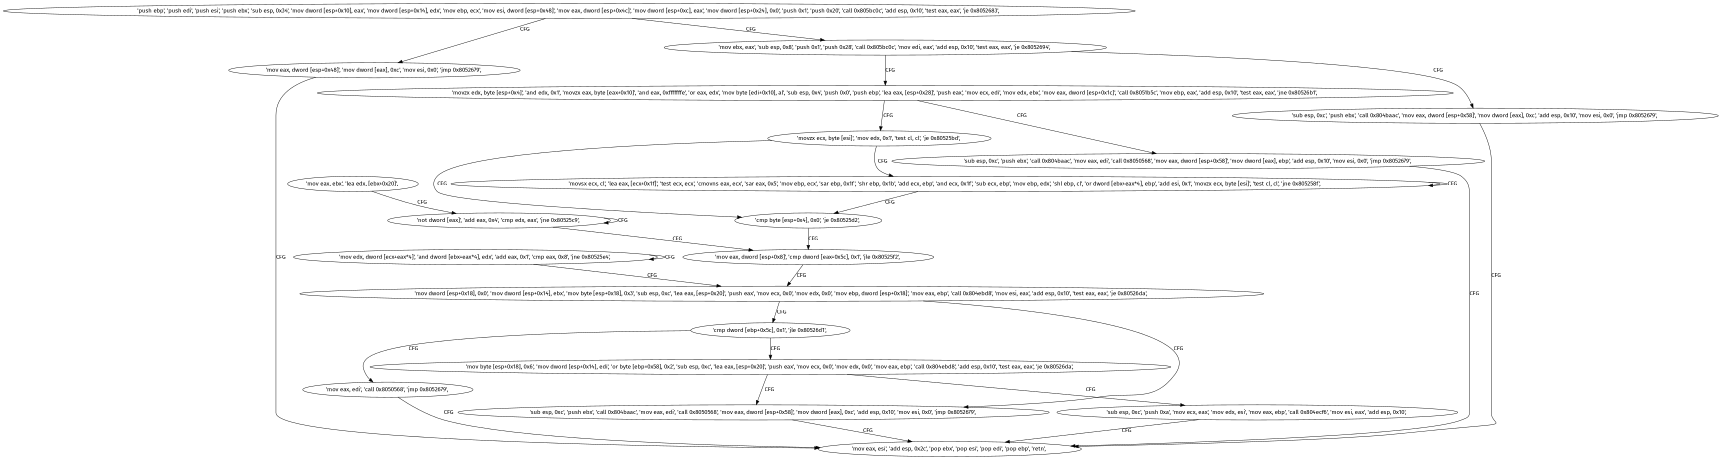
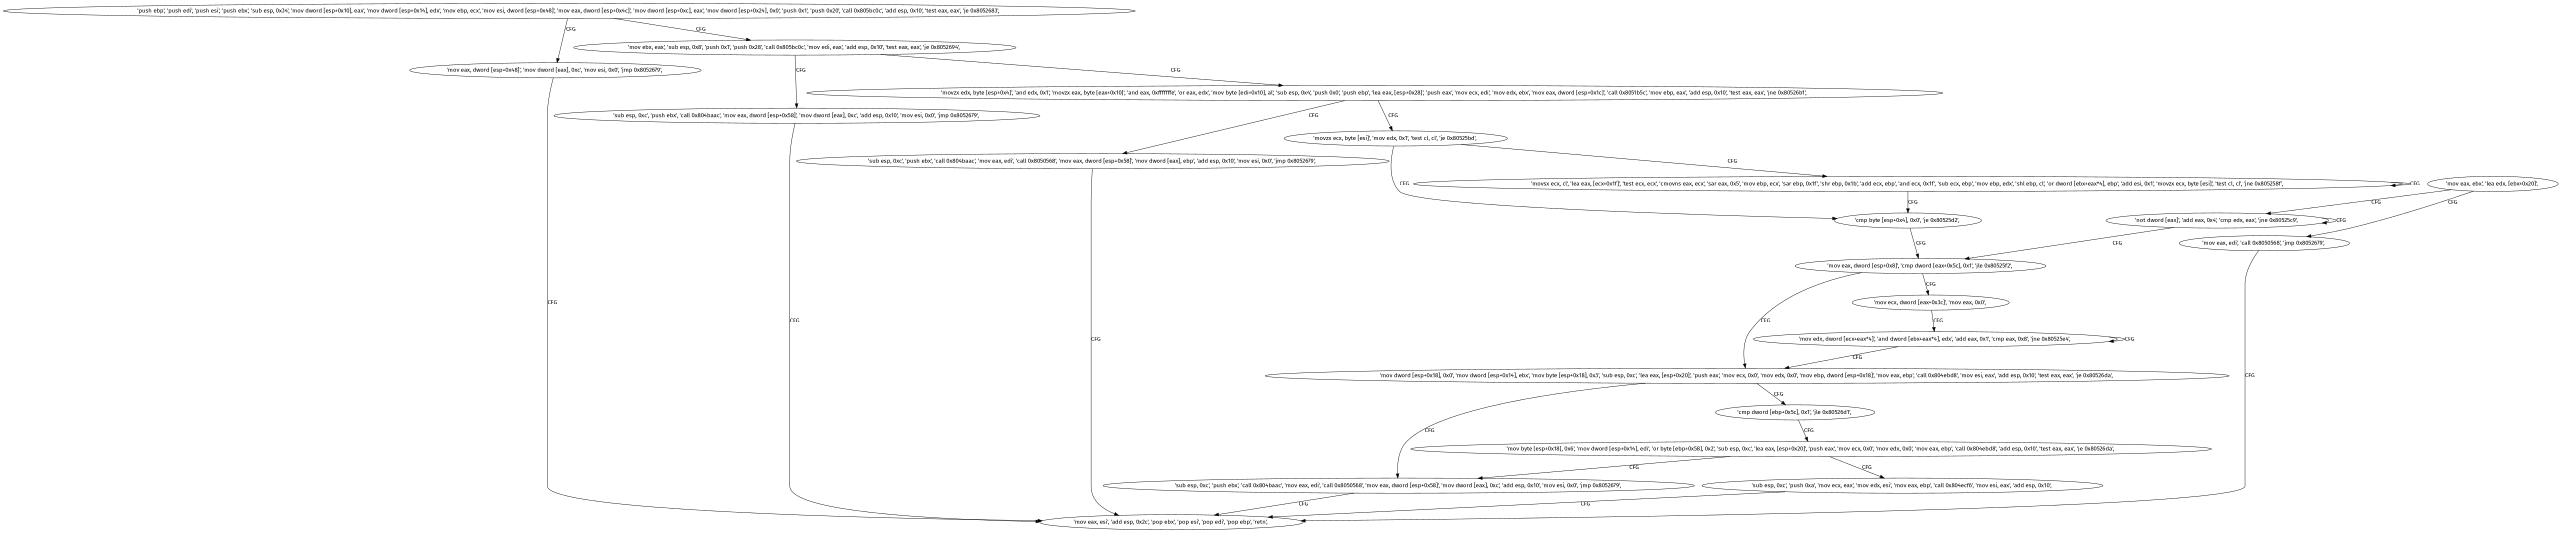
node "'mov ecx, dword [eax+0x3c]', 'mov eax, 0x0',": added
edge "'cmp dword [ebp+0x5c], 0x1', 'jle 0x80526d1'," -> "'mov eax, edi', 'call 0x8050568', 'jmp 0x8052679',": now "'mov eax, ebx', 'lea edx, [ebx+0x20]'," -> "'mov eax, edi', 'call 0x8050568', 'jmp 0x8052679',"
